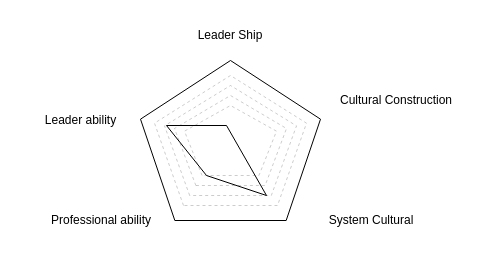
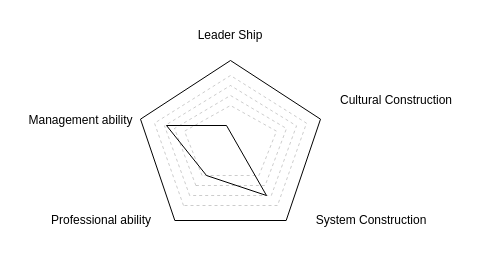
node "Leader ability": label "Leader ability" -> "Management ability"
node "System Cultural": label "System Cultural" -> "System Construction"
